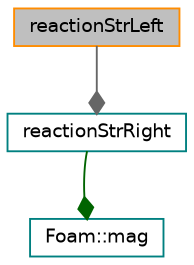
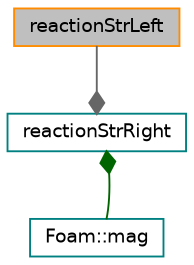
edge "reactionStrRight" -> "Foam::mag": reversed
